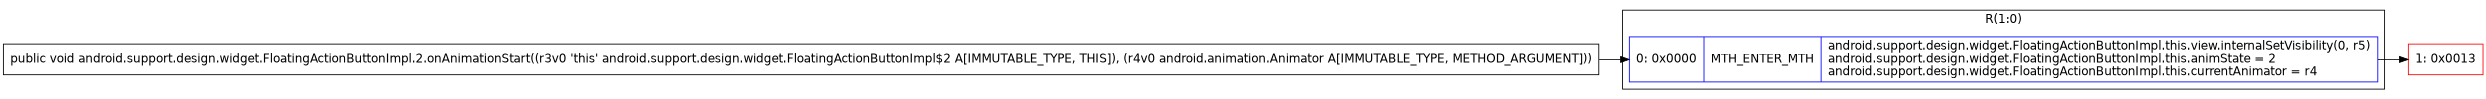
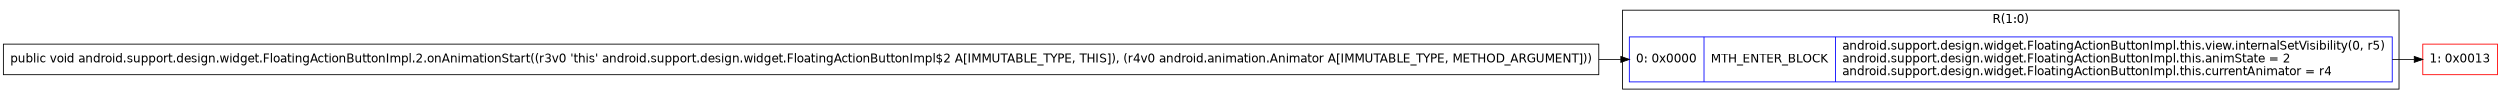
node "0: 0x0000": text "MTH_ENTER_MTH" -> "MTH_ENTER_BLOCK"
